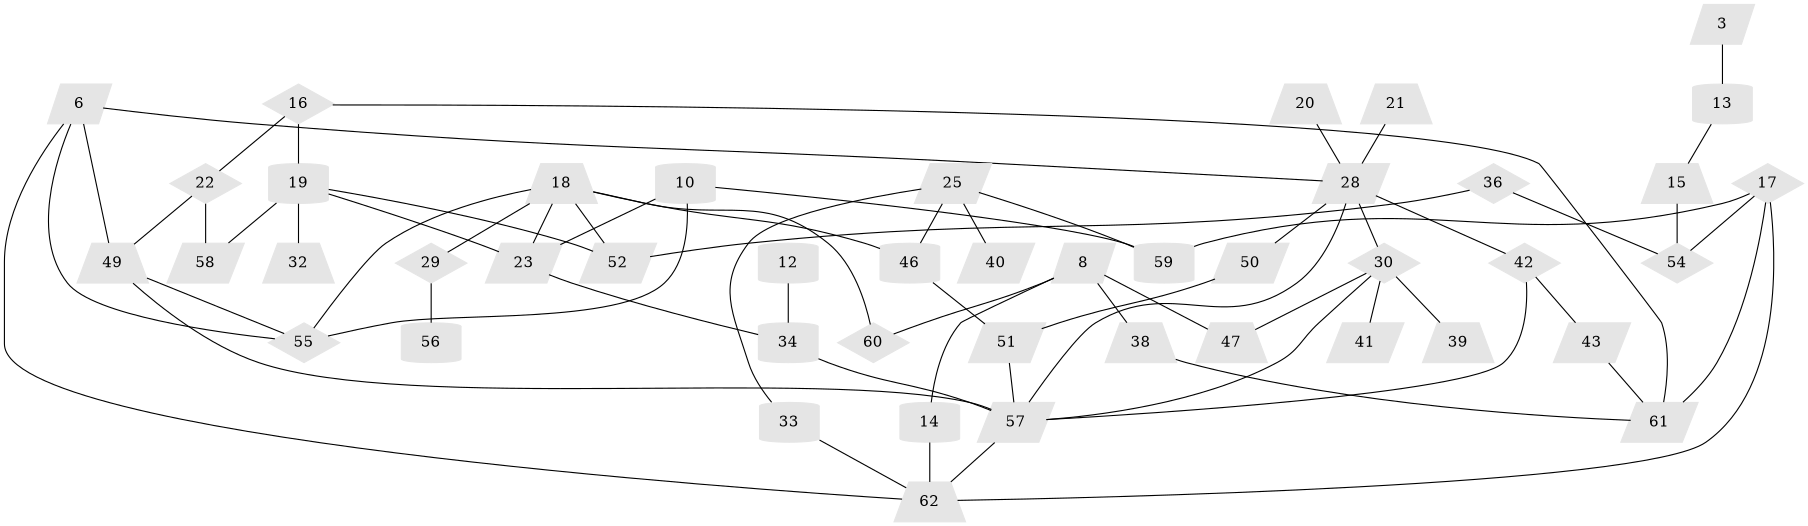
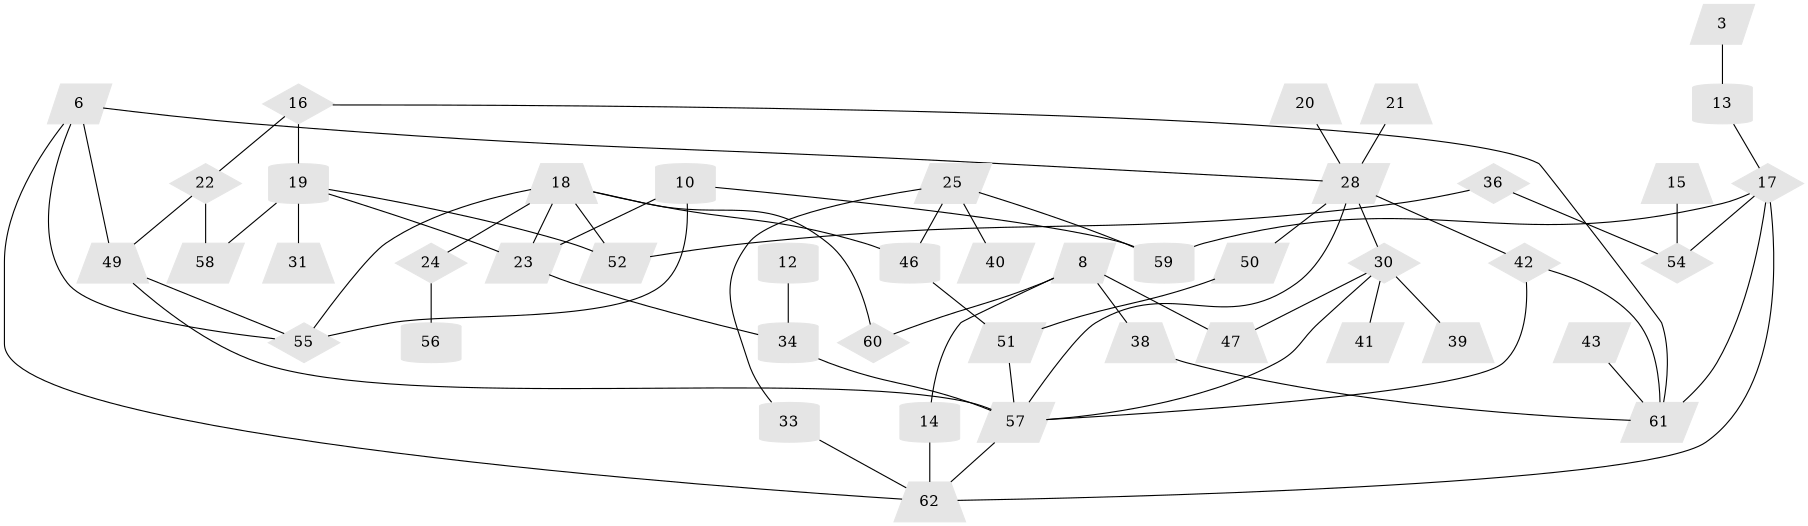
edge "13" -- "15": now "13" -- "17"
node "32": label "32" -> "31"
node "29": label "29" -> "24"
edge "42" -- "43": now "42" -- "61"
